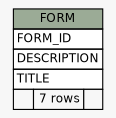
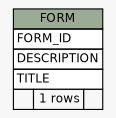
node "FORM": text "7 rows" -> "1 rows"
